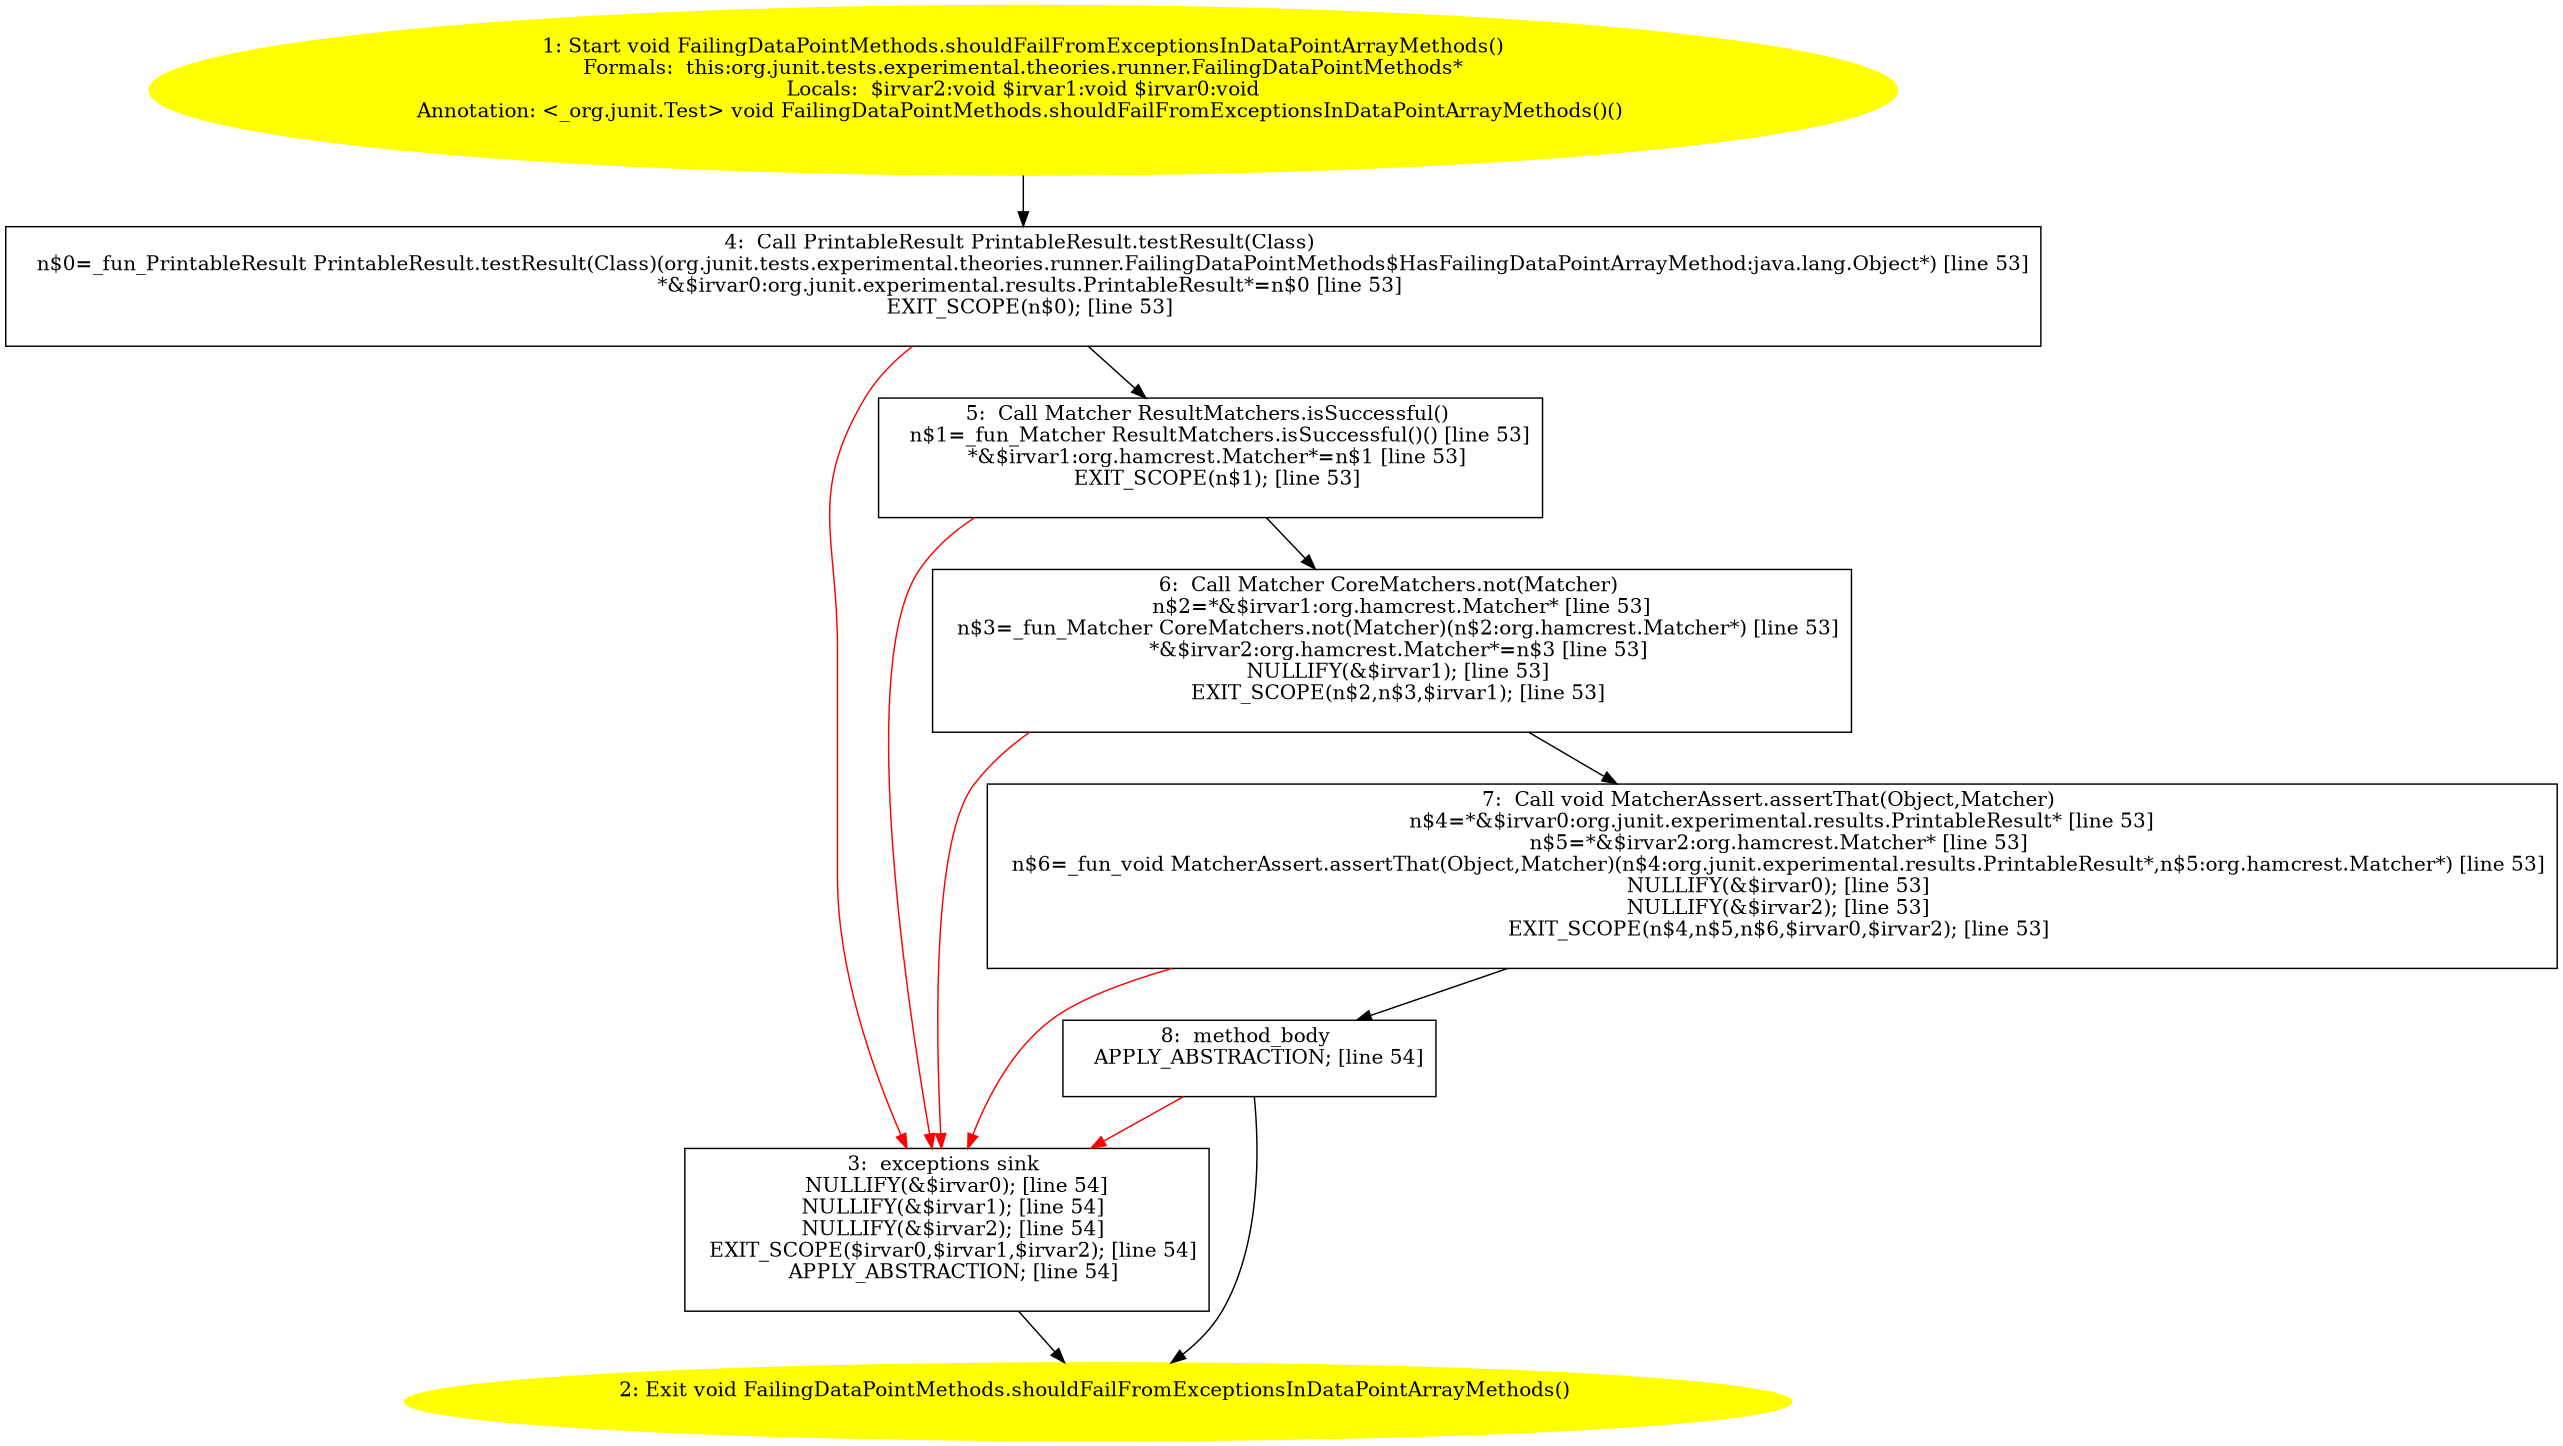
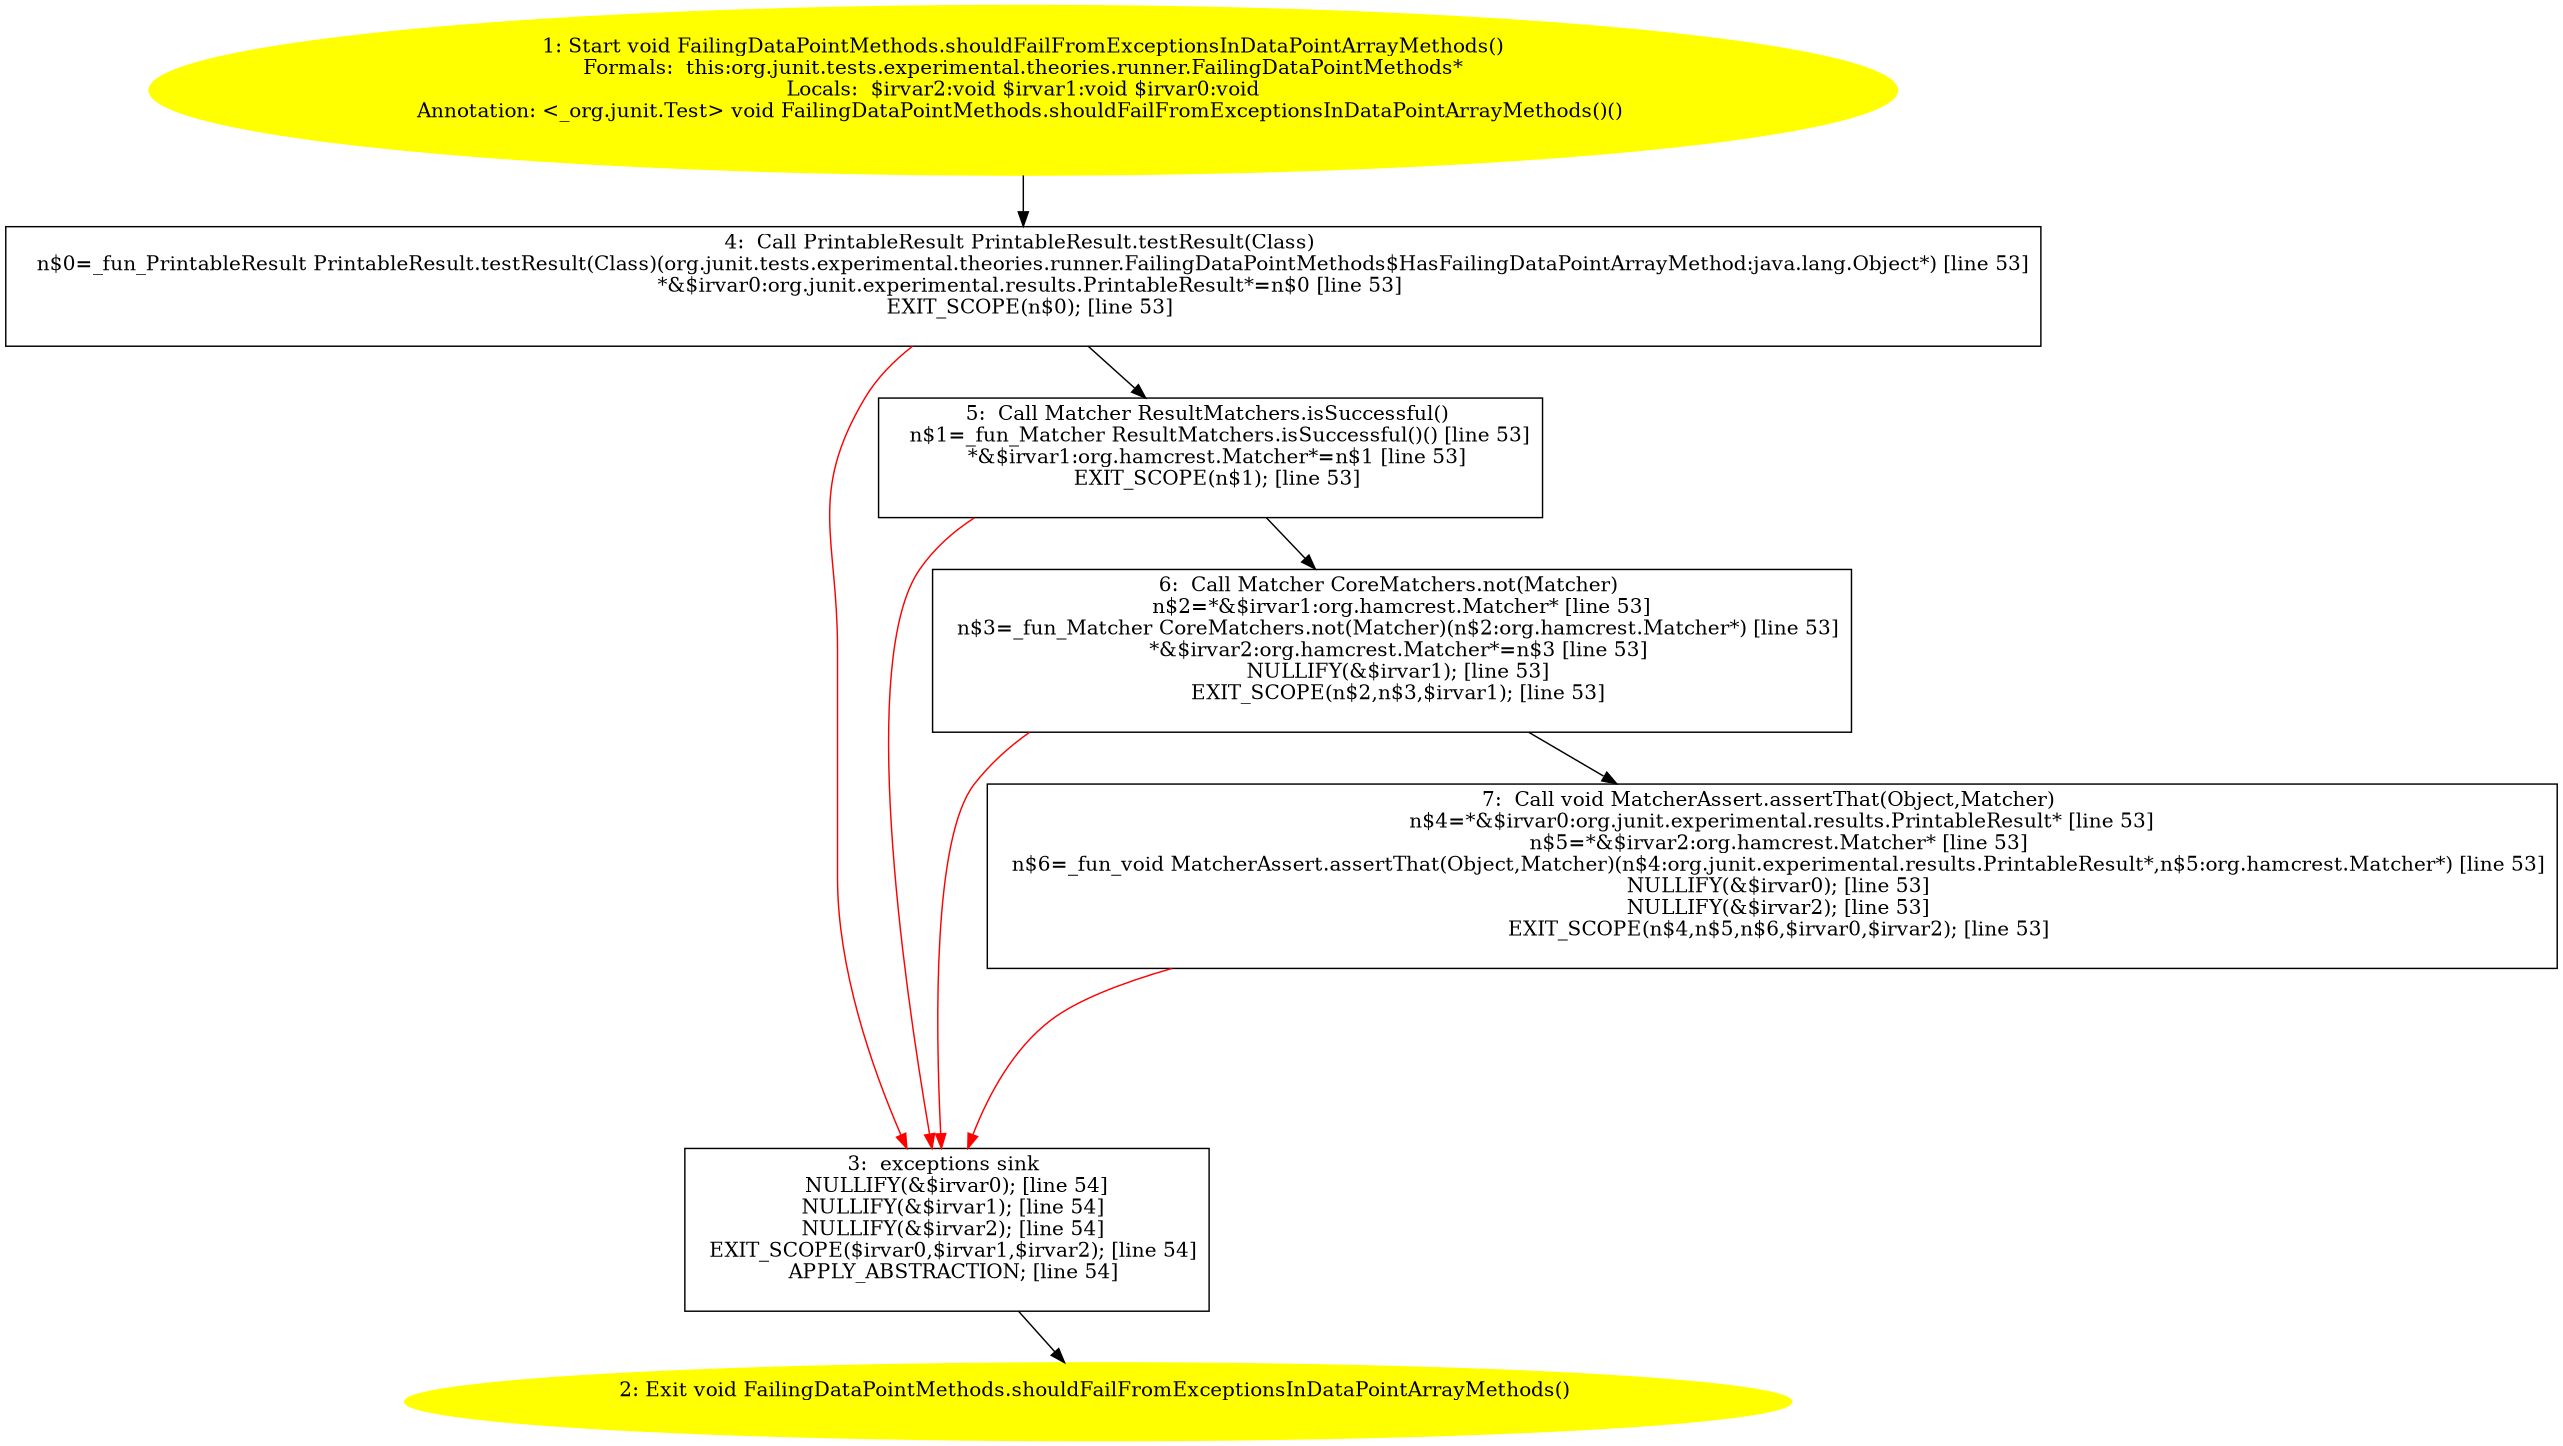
node "8:  method_body APPLY_ABSTRACTION; [line 54]": removed
